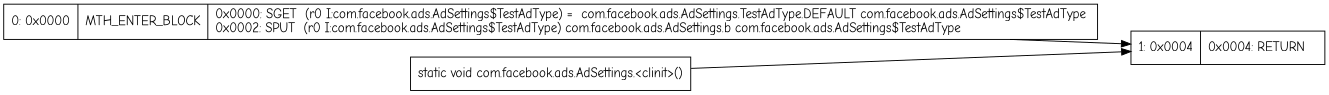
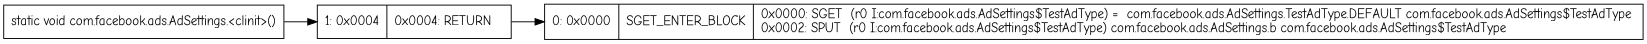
node "0: 0x0000": text "MTH_ENTER_BLOCK" -> "SGET_ENTER_BLOCK"
edge "0: 0x0000" -> "1: 0x0004": reversed
